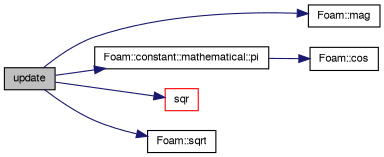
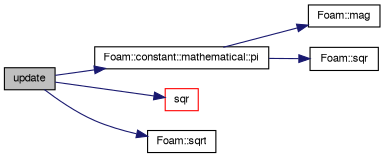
edge "update" -> "Foam::mag": now "Foam::constant::mathematical::pi" -> "Foam::mag"
node "Foam::cos": label "Foam::cos" -> "Foam::sqr"
